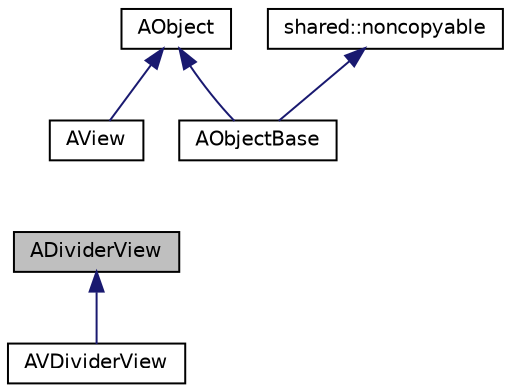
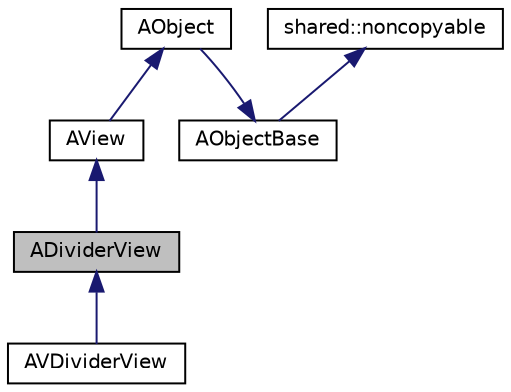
edge "AObjectBase" -> "AObject": reversed
edge "ADividerView" -> "AView": added
